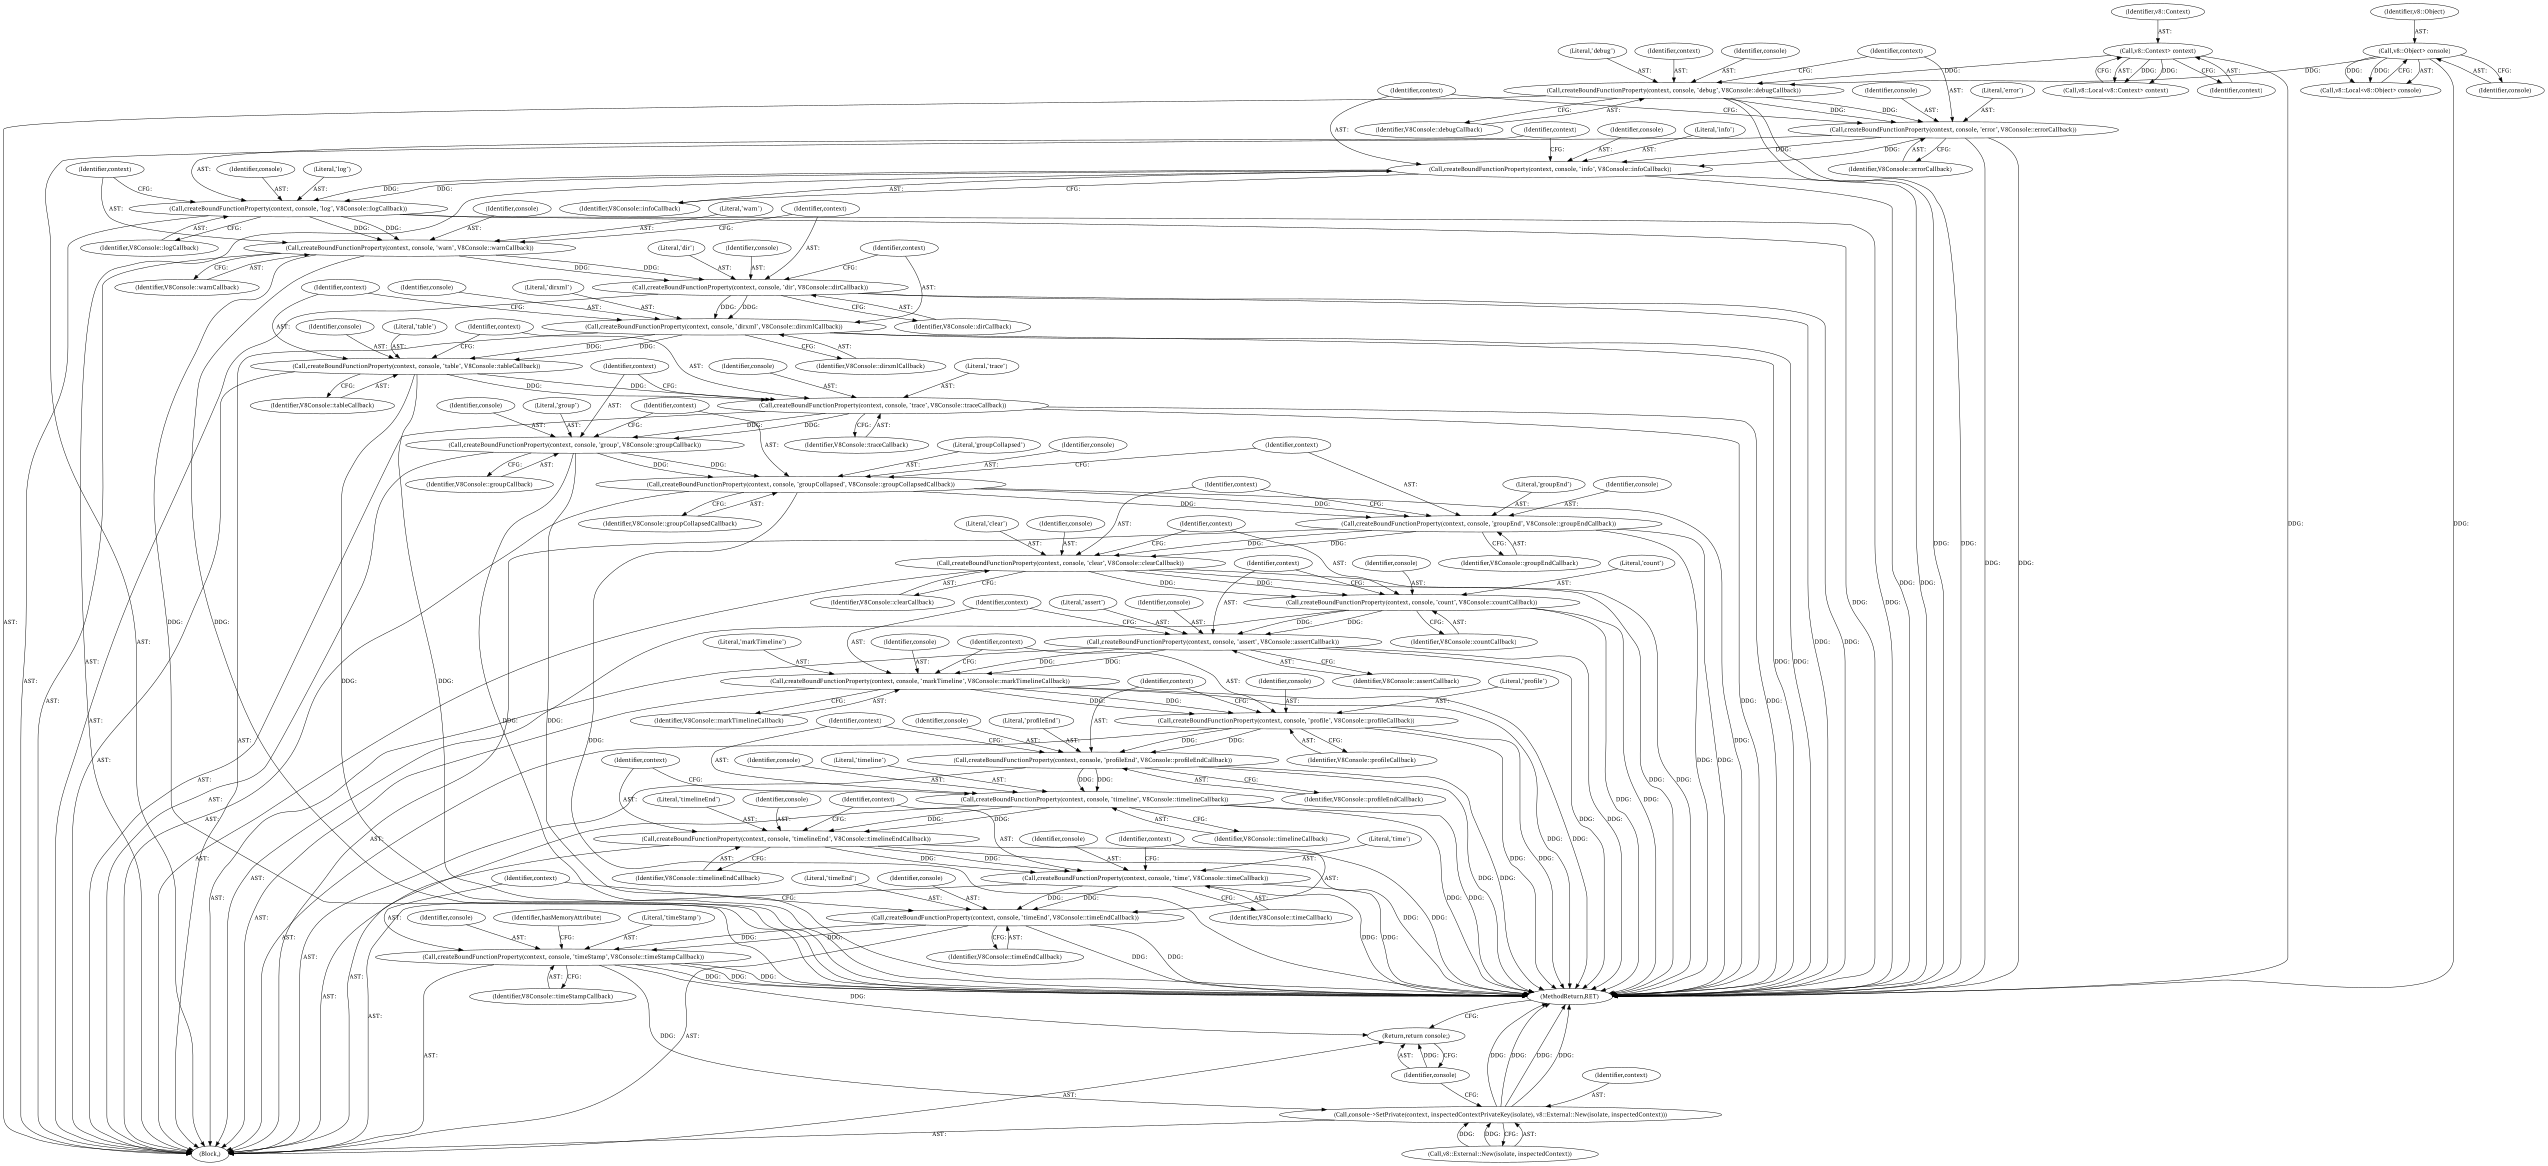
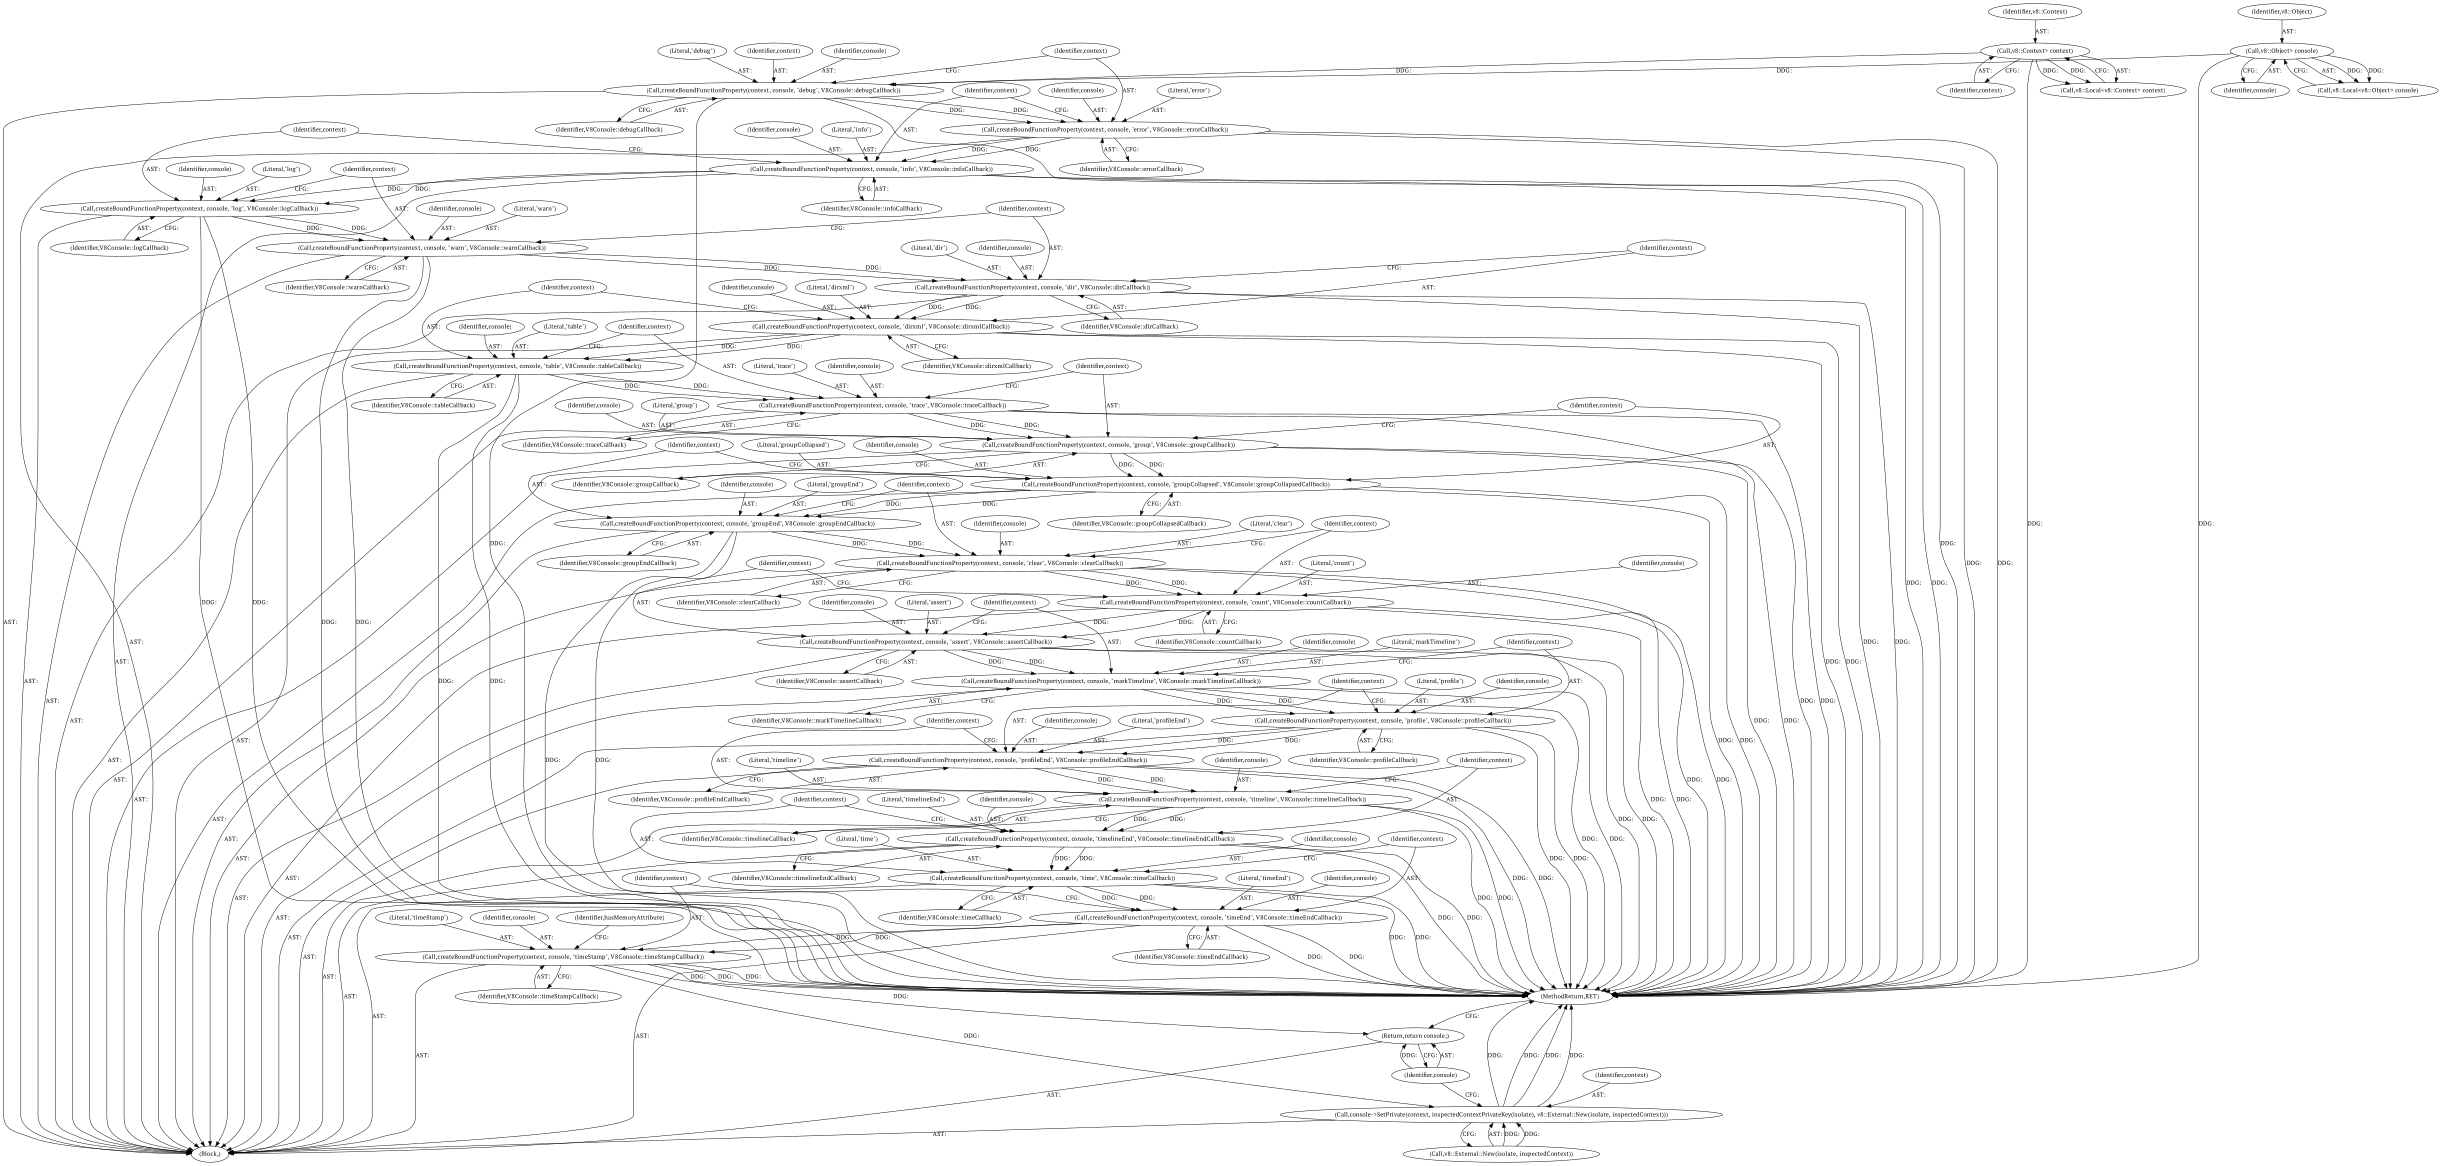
edge "(Block,)" -> "(Return,return console;)": reversed
